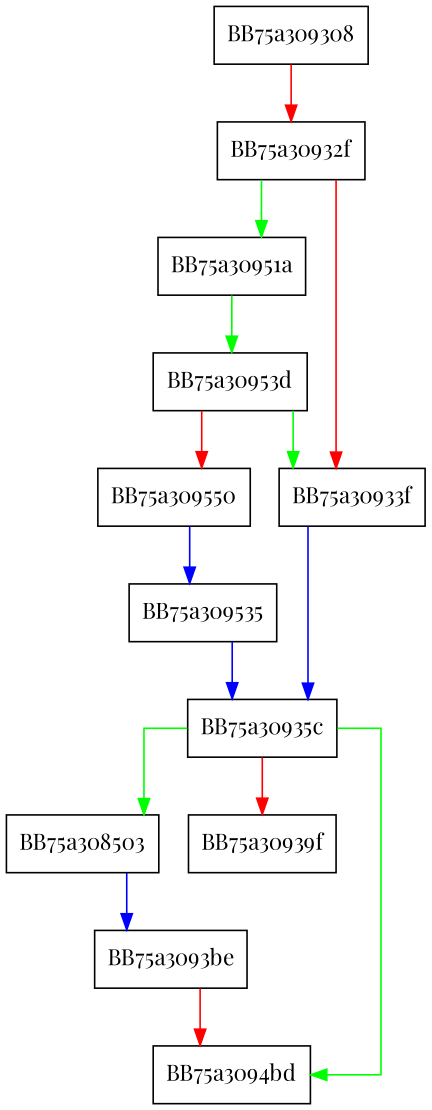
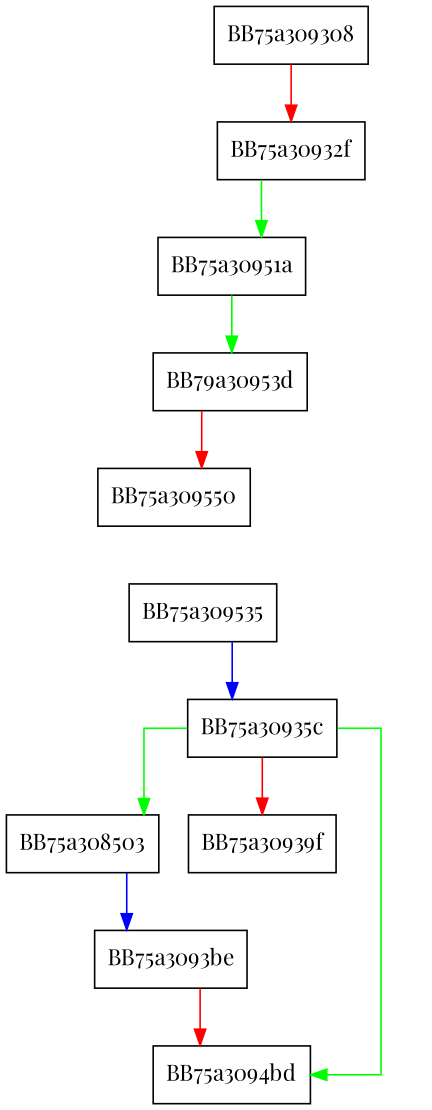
node "BB75a30953d": label "BB75a30953d" -> "BB79a30953d"
node "BB75a30933f": removed
edge "BB75a309550" -> "BB75a309535": removed
